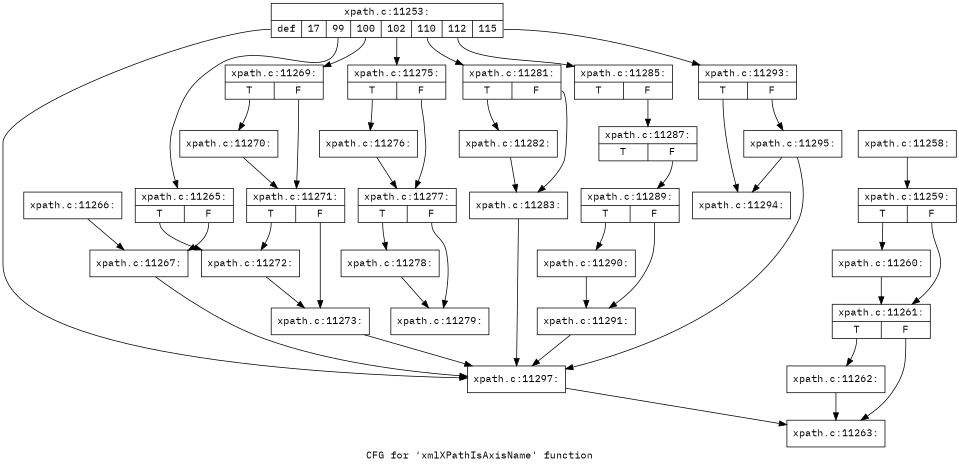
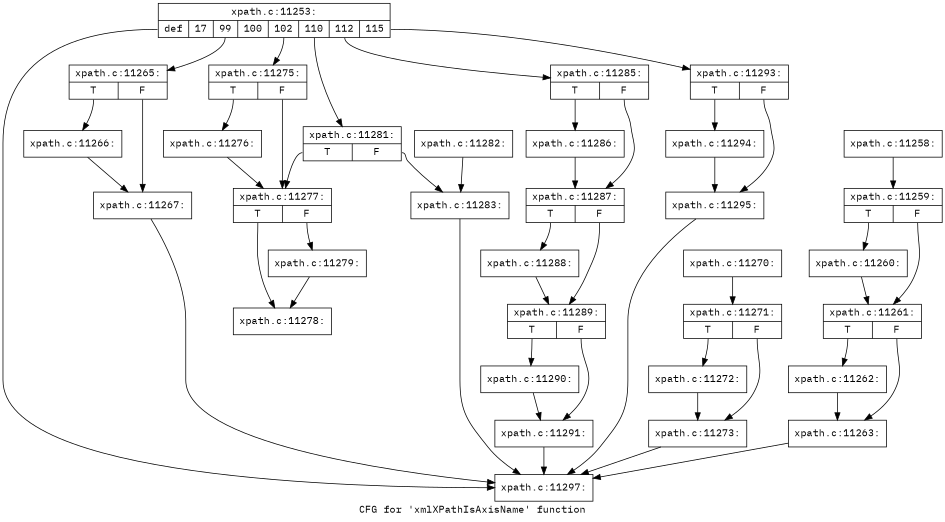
node "xpath.c:11269:": removed
edge "xpath.c:11281:" -> "xpath.c:11282:": now "xpath.c:11281:" -> "xpath.c:11277:"
node "xpath.c:11286:": added
edge "xpath.c:11295:" -> "xpath.c:11294:": reversed
edge "xpath.c:11265:" -> "xpath.c:11272:": now "xpath.c:11265:" -> "xpath.c:11266:"
node "xpath.c:11288:": added
edge "xpath.c:11278:" -> "xpath.c:11279:": reversed
edge "xpath.c:11297:" -> "xpath.c:11263:": reversed
